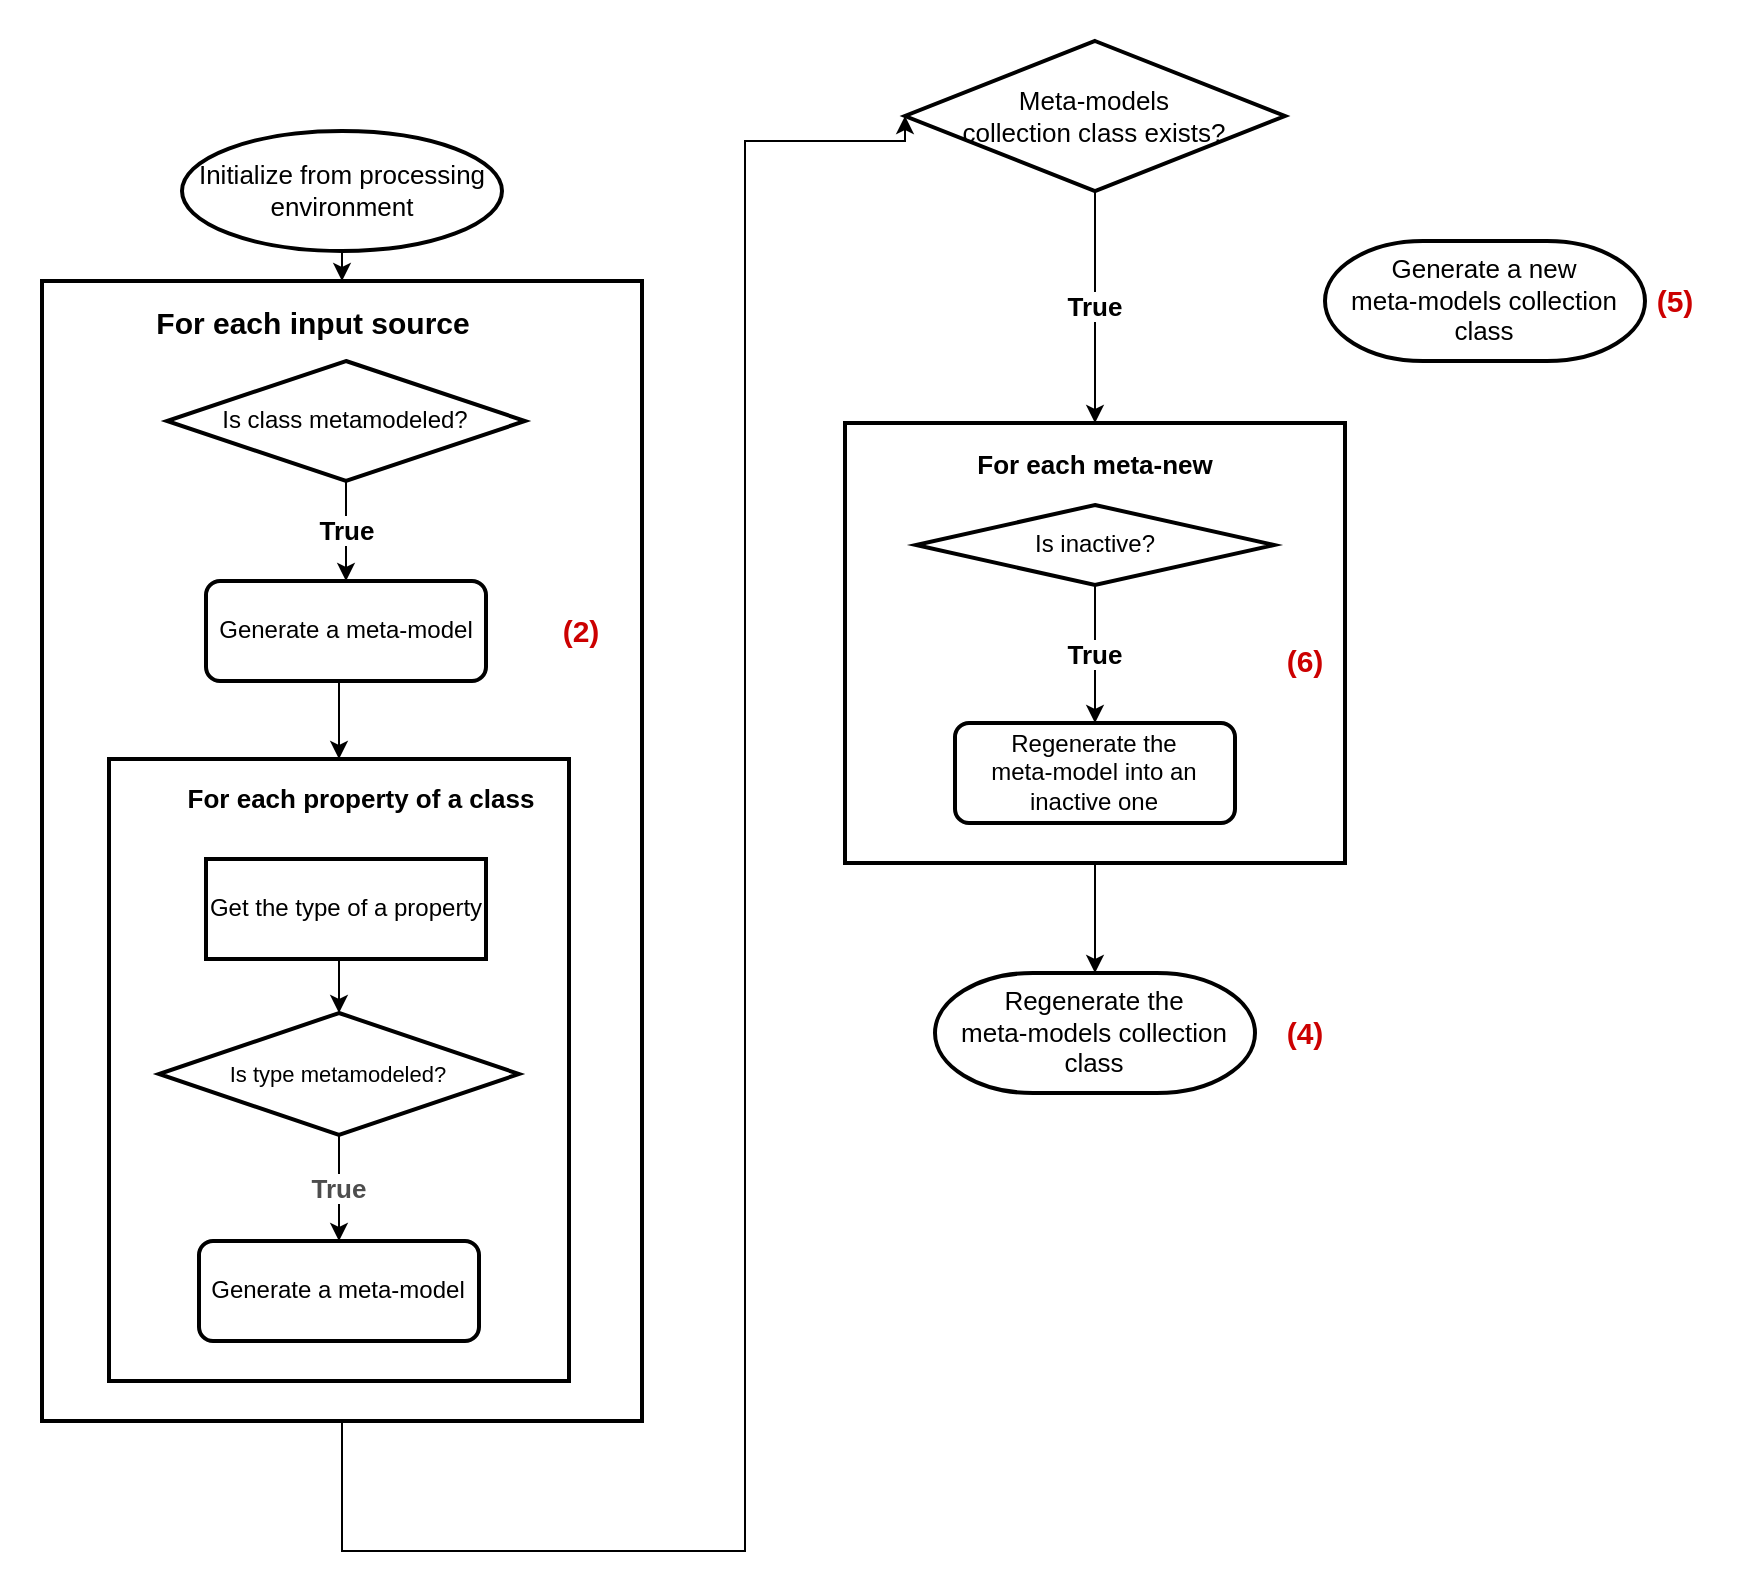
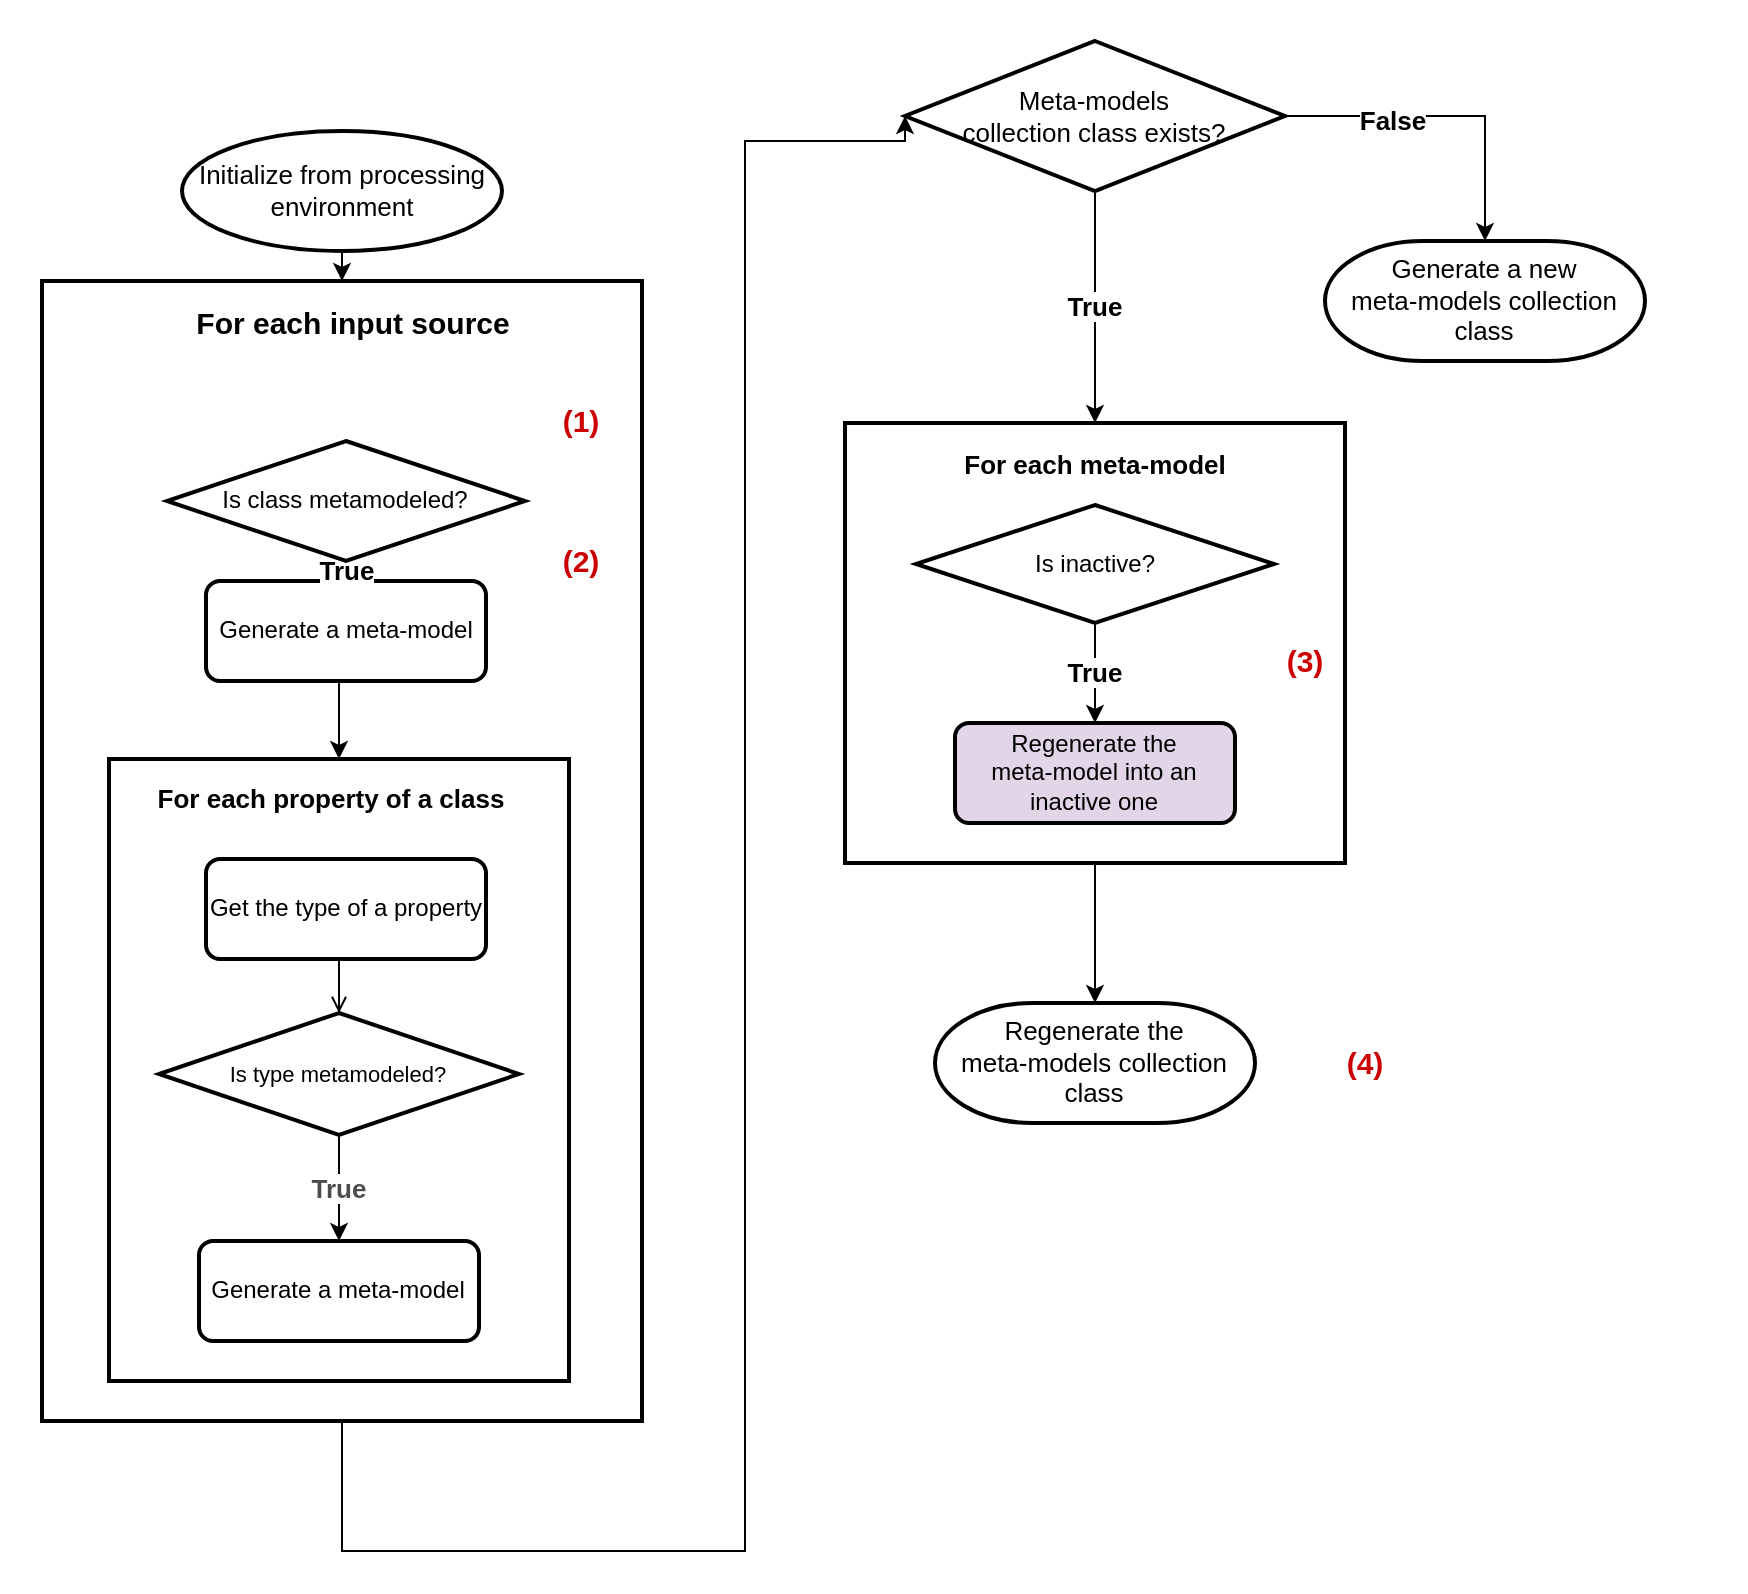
edge "Meta-models collection class exists?" -> "Generate a new meta-models collection class": added, label "False"
node "(5)": removed
node "For each input source": moved (312, 323) -> (352, 323)
node "Is class metamodeled?": moved (346, 421) -> (346, 501)
node "(1)": added
node "For each meta-new": label "For each meta-new" -> "For each meta-model"
node "Is inactive?": size 358x80 -> 358x118
node "(2)": moved (580, 631) -> (580, 561)
node "(6)": label "(6)" -> "(3)"
node "Regenerate the meta-model into an inactive one": fillcolor #ffffff -> #e1d5e7
node "For each property of a class": moved (360, 799) -> (330, 799)
node "Get the type of a property": shape rectangle -> rounded rectangle
edge "Get the type of a property" -> "Is type metamodeled?": arrowhead classic -> open
node "Regenerate the meta-models collection class": moved (1095, 1033) -> (1095, 1063)
node "(4)": moved (1304, 1033) -> (1364, 1063)
